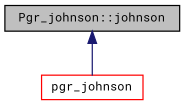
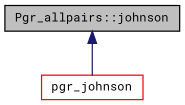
node "Pgr_johnson::johnson": label "Pgr_johnson::johnson" -> "Pgr_allpairs::johnson"
